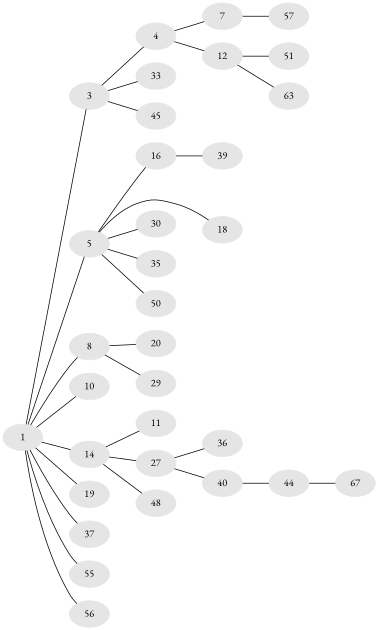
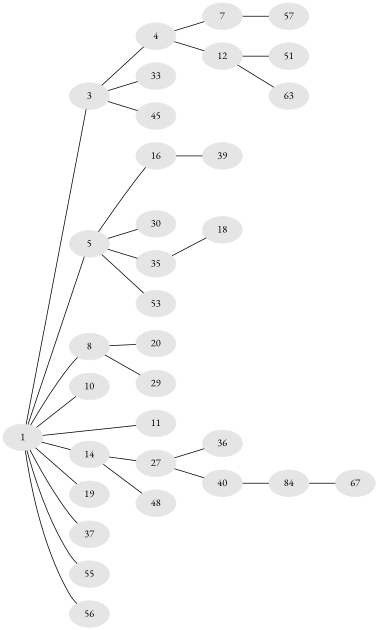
edge "18" -- "5": now "18" -- "35"
node "50": label "50" -> "53"
edge "11" -- "14": now "11" -- "1"
node "44": label "44" -> "84"
